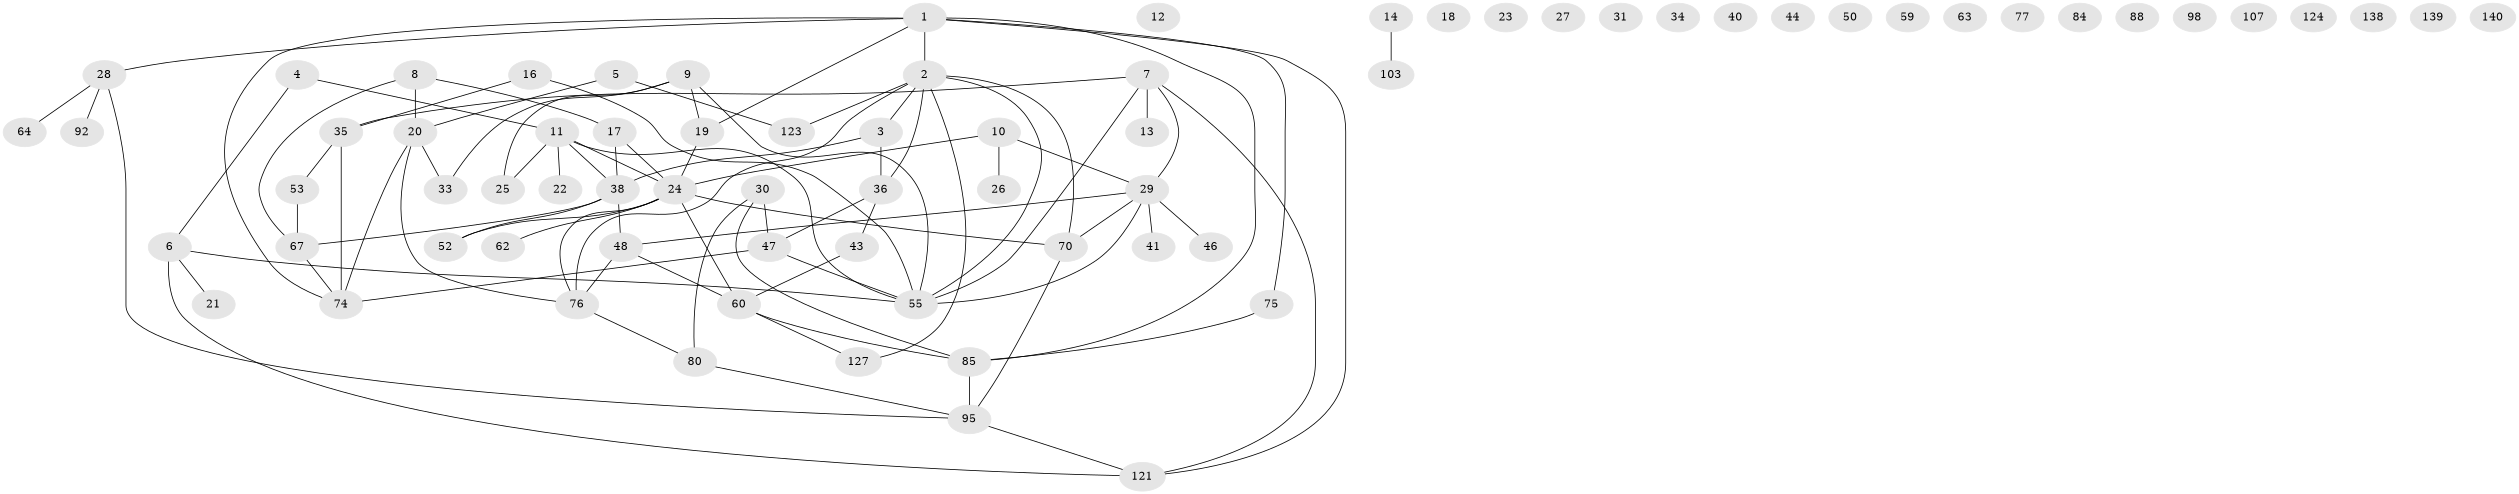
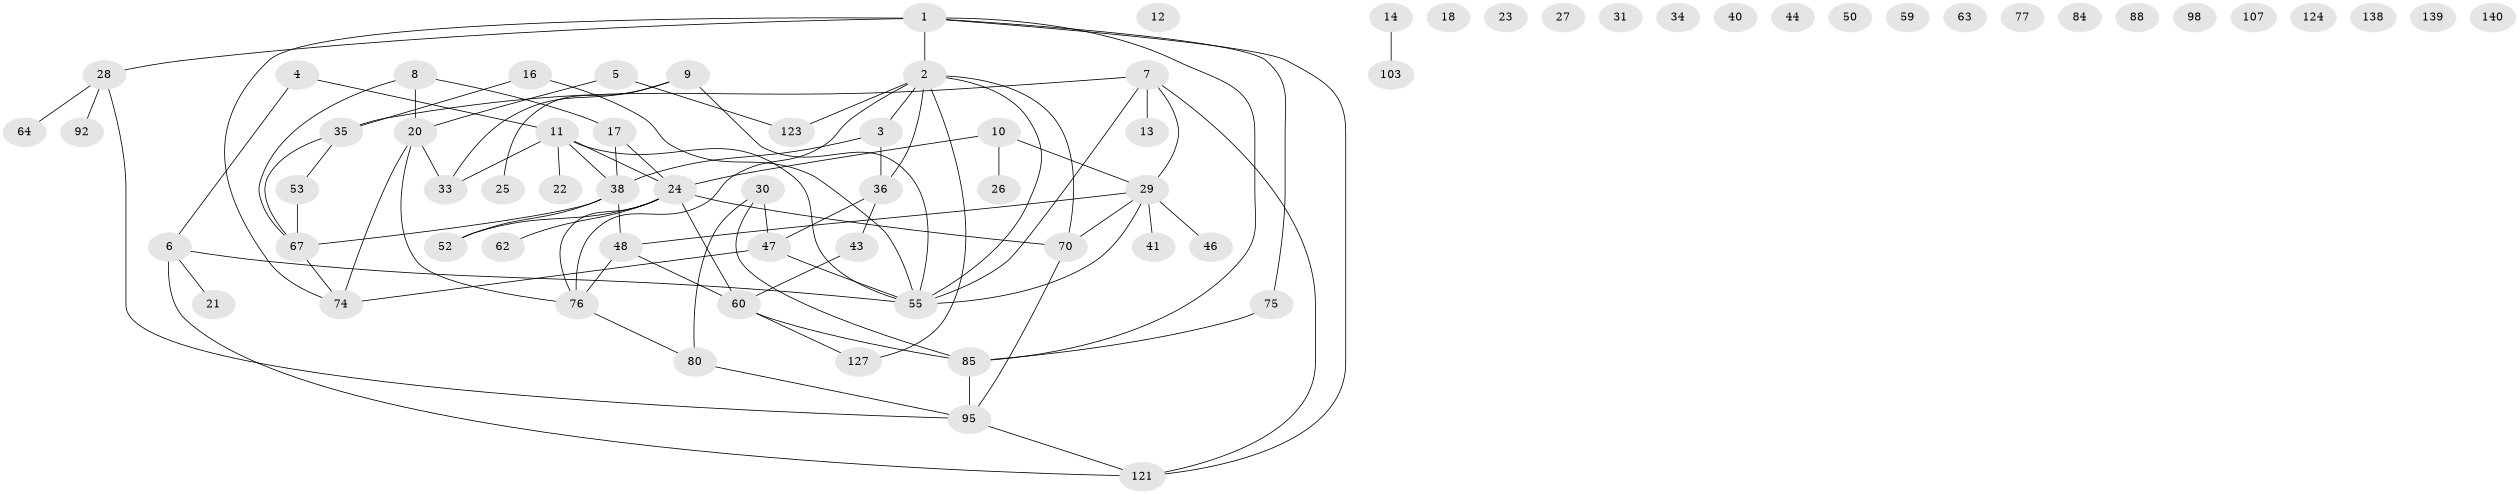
node "19": removed
edge "11" -- "25": now "11" -- "33"
edge "35" -- "74": now "35" -- "67"
